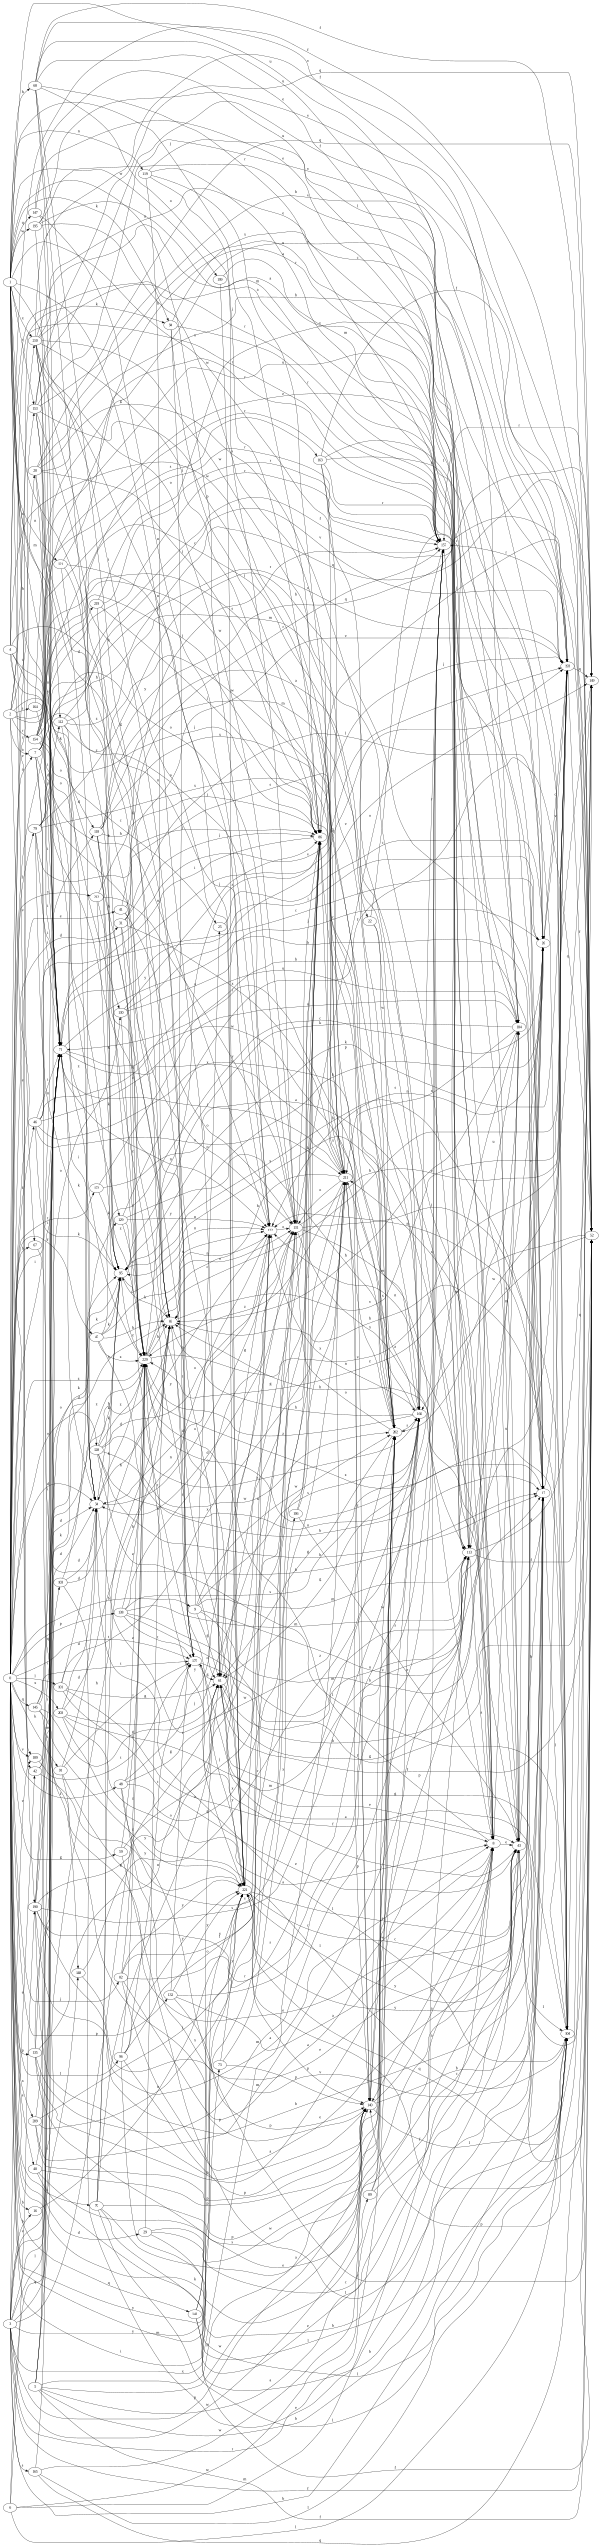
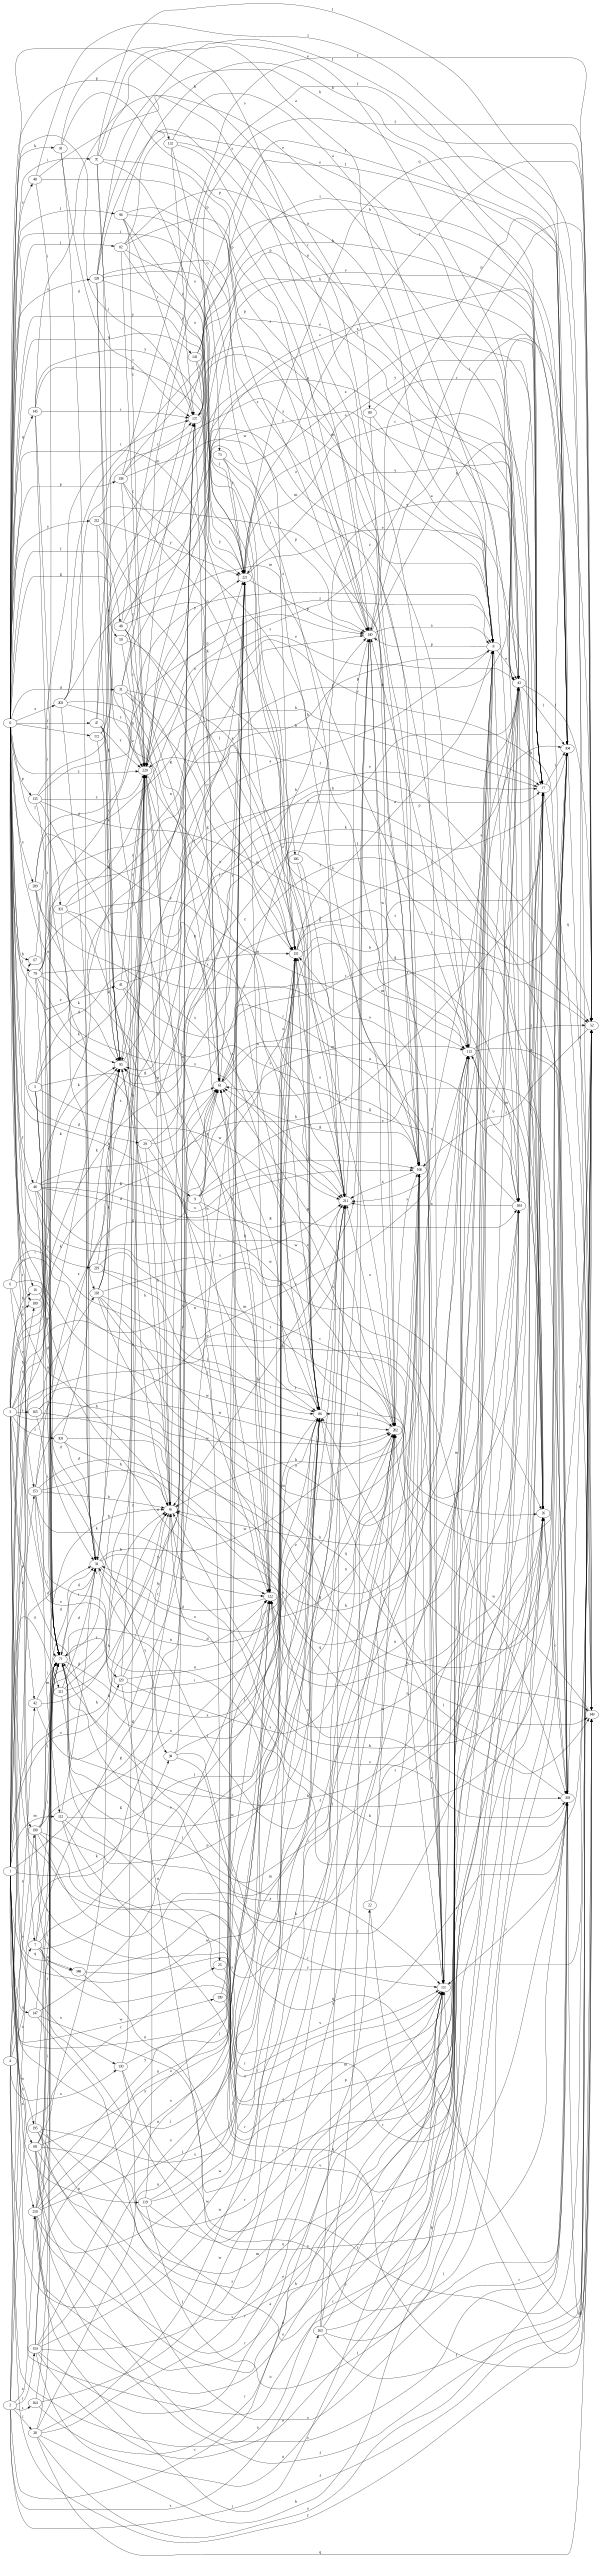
edge "112" -> "202": now "164" -> "202"
